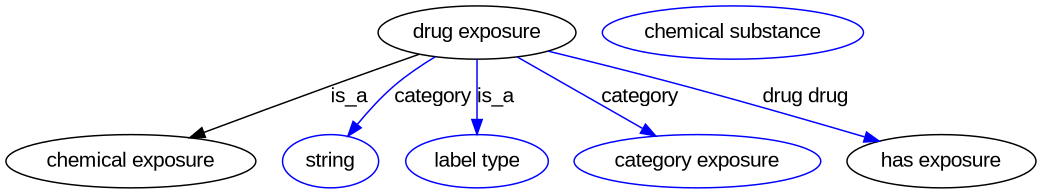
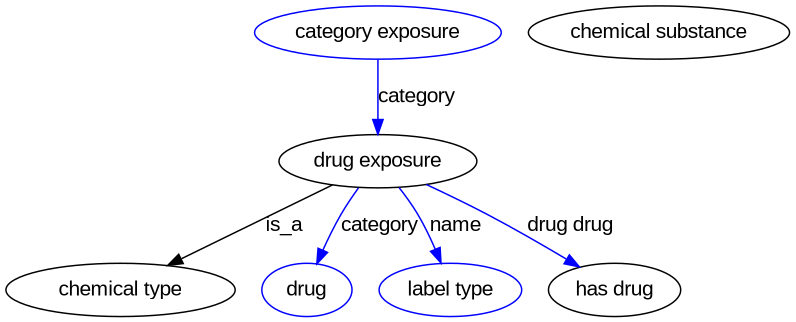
node "chemical substance": color blue -> black
edge "drug exposure" -> "category exposure": reversed
edge "drug exposure" -> "label type": label "is_a" -> "name"
node "chemical exposure": label "chemical exposure" -> "chemical type"
node "string": label "string" -> "drug"
node "has exposure": label "has exposure" -> "has drug"
